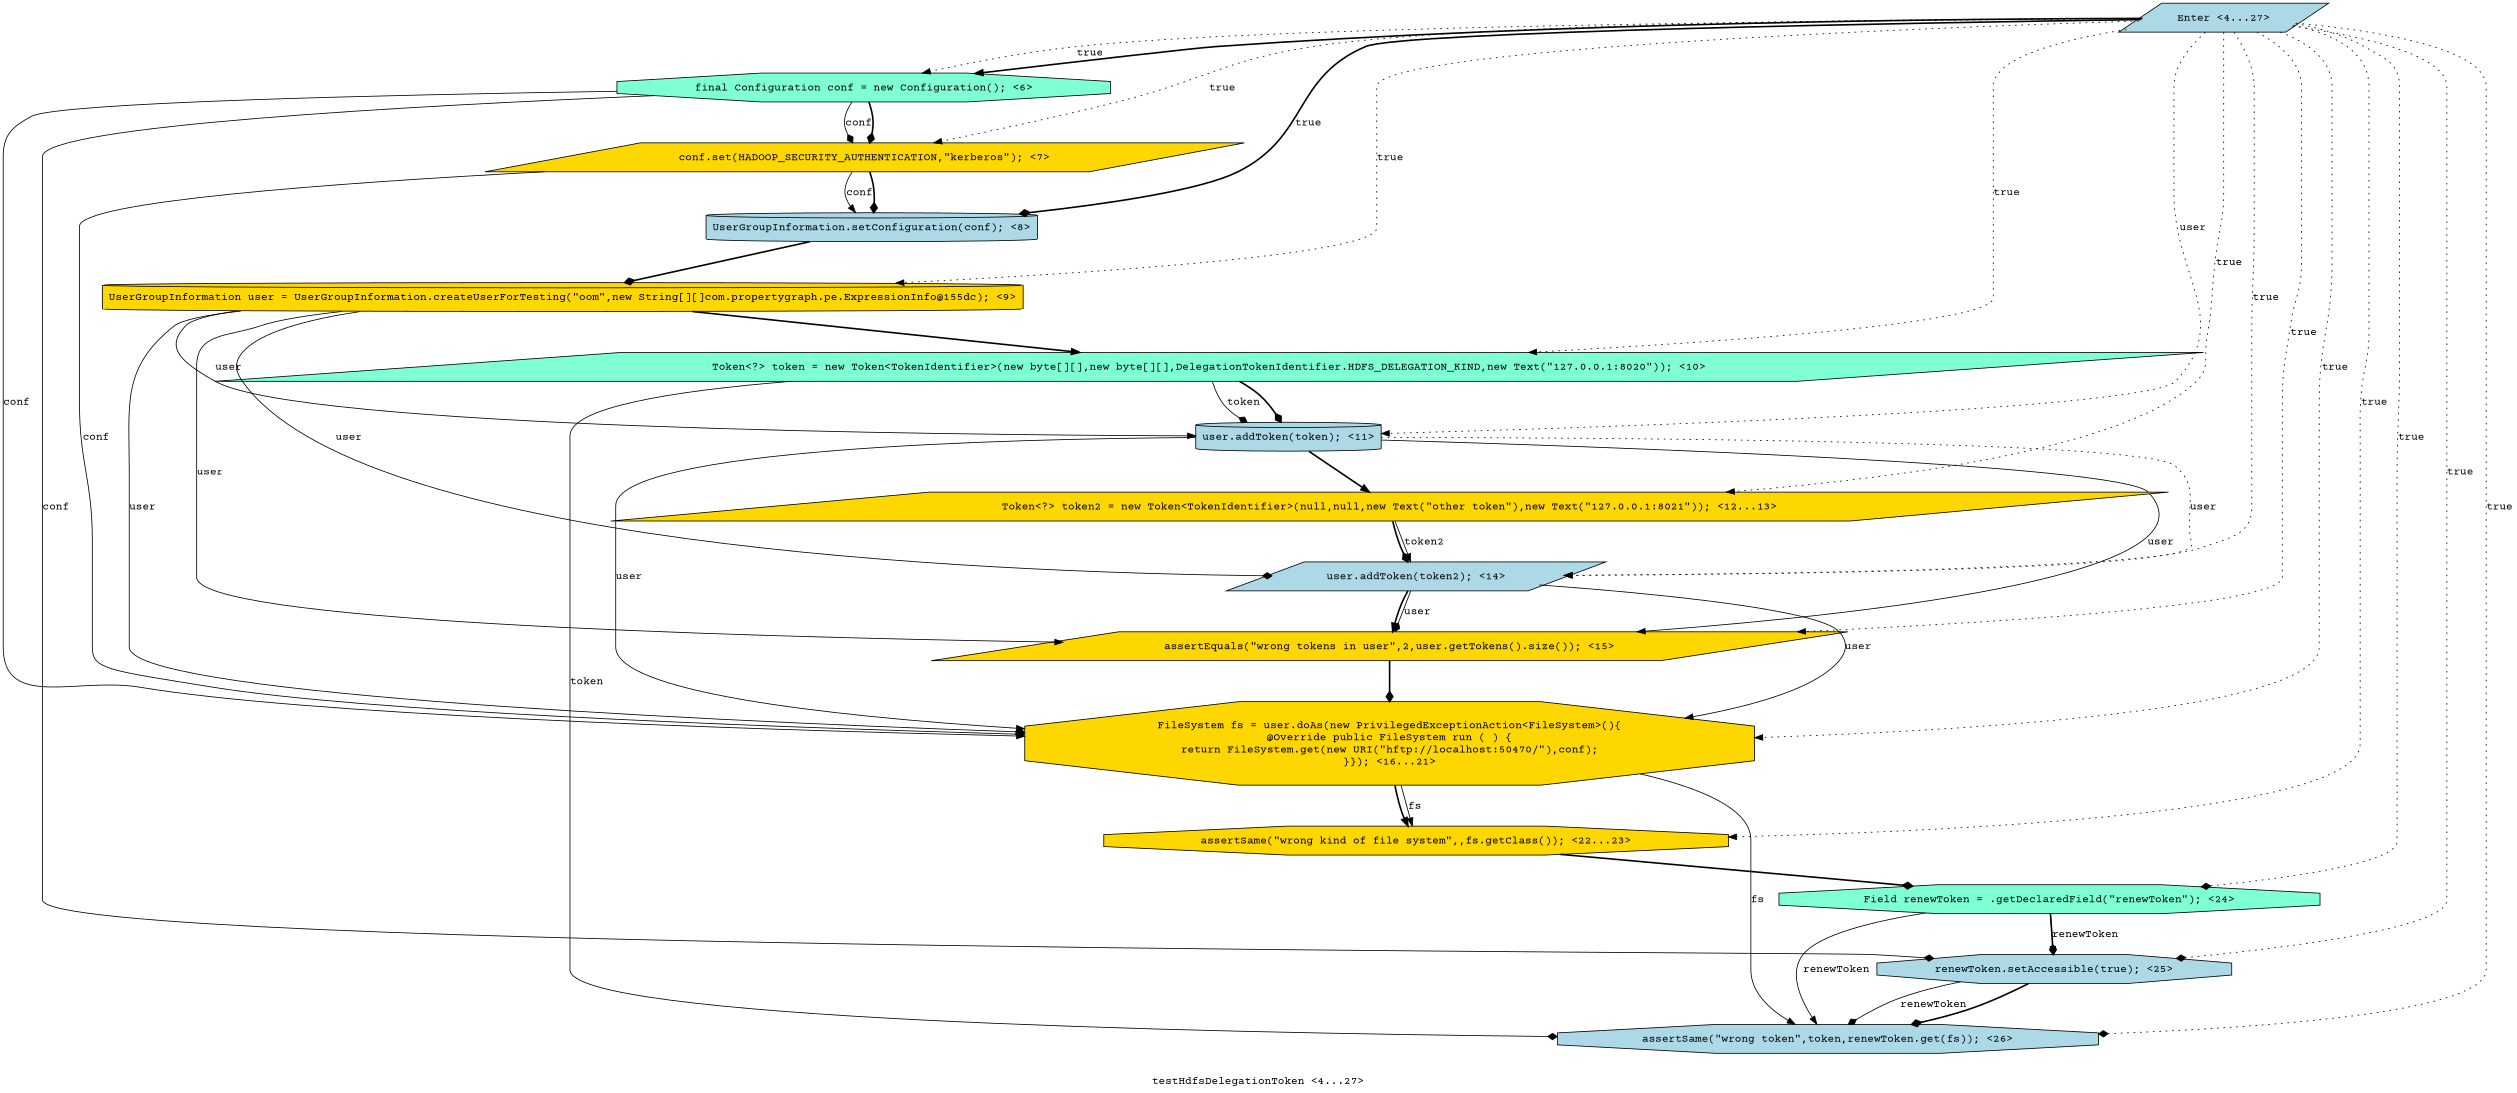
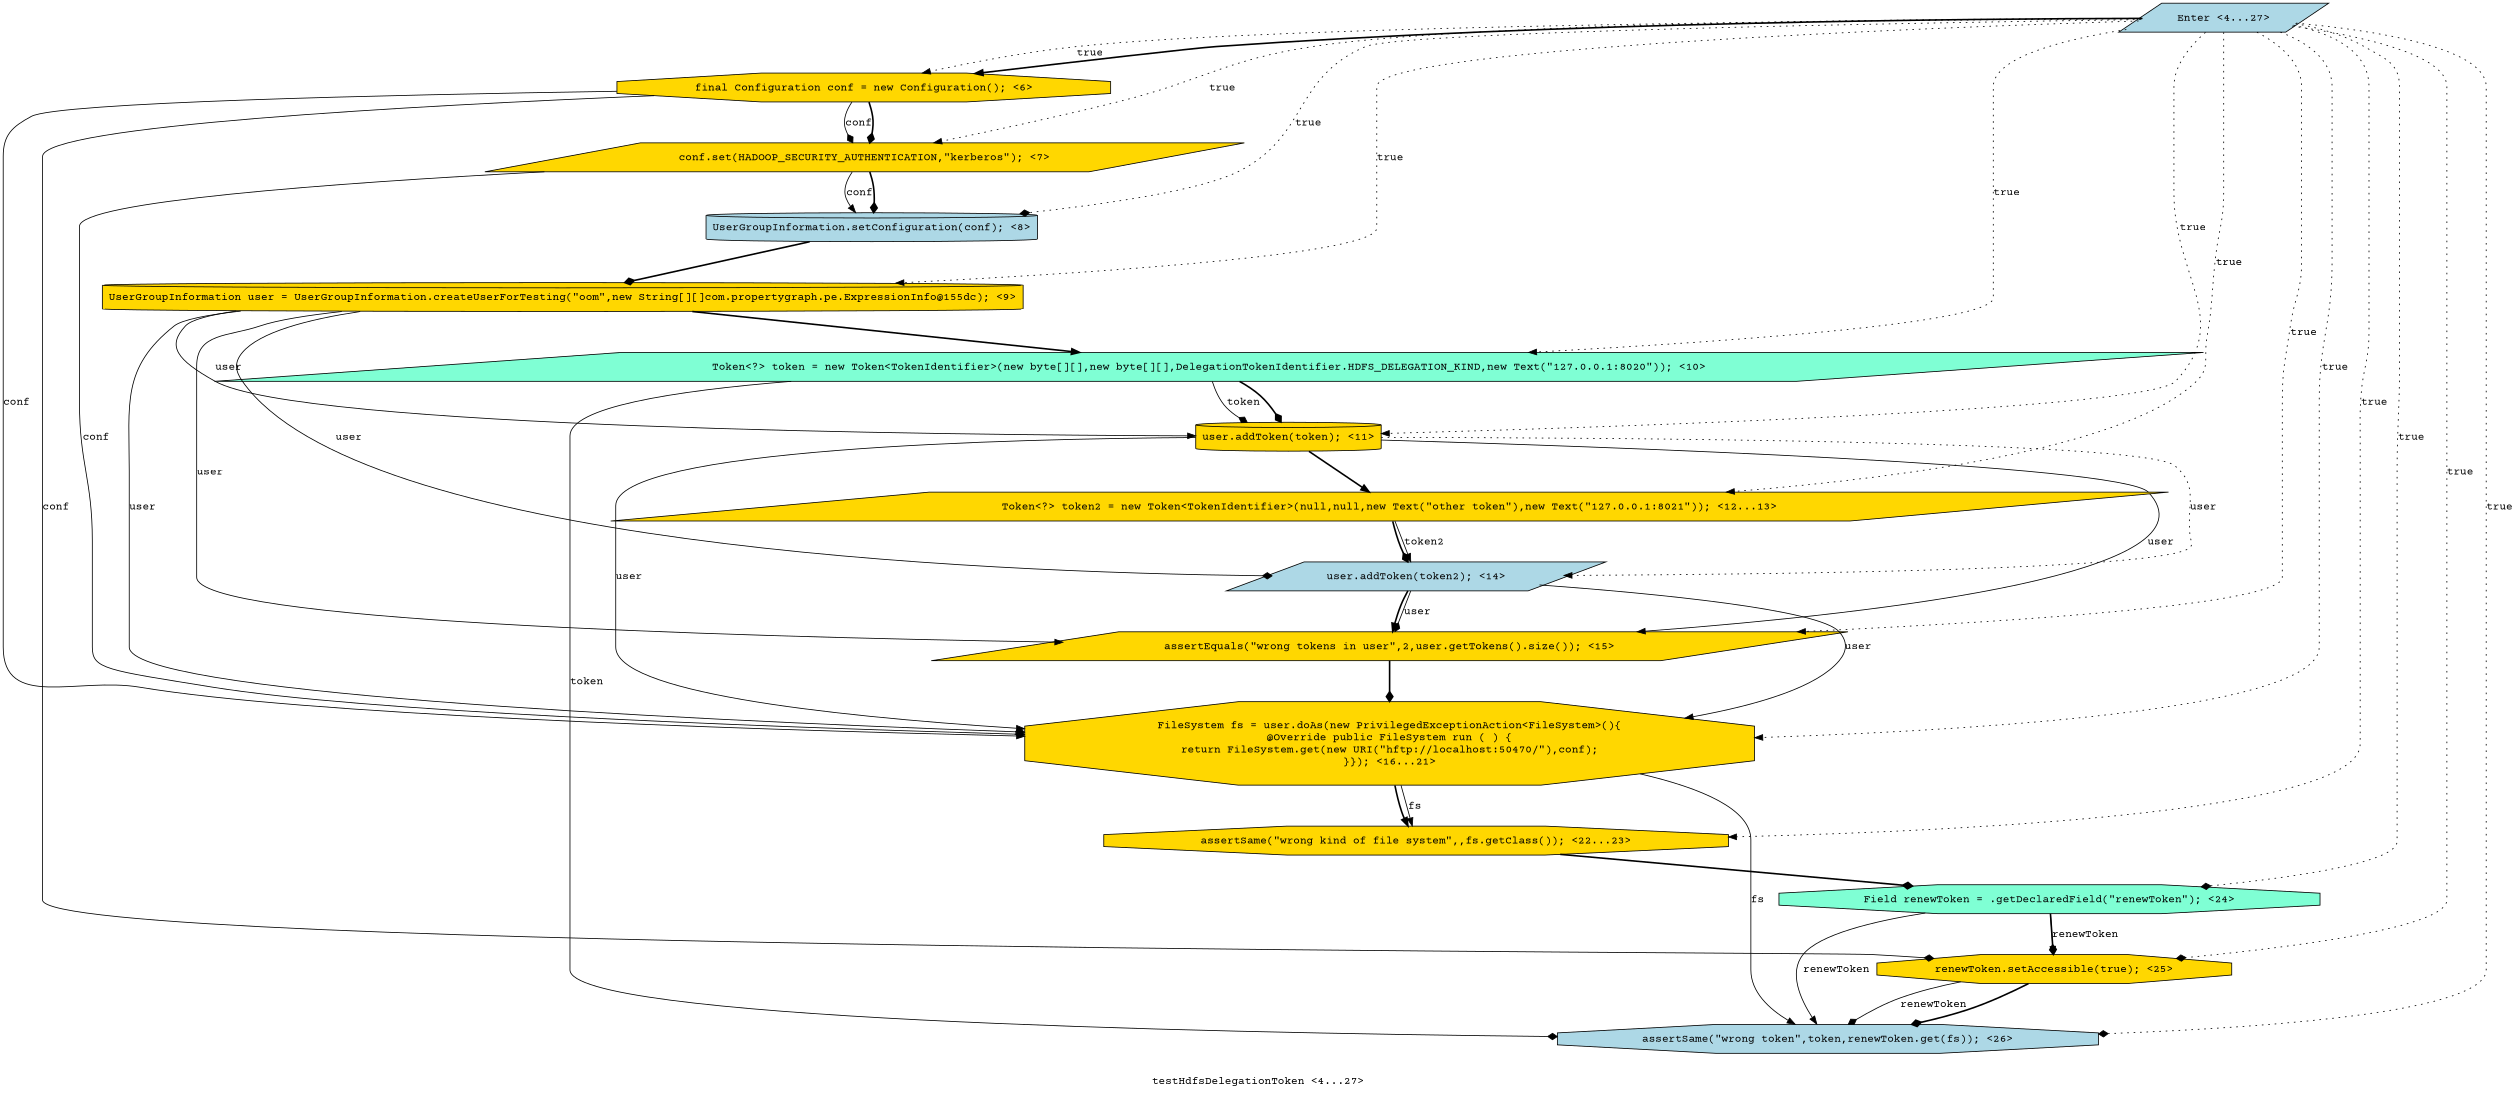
edge "Enter <4...27>" -> "UserGroupInformation.setConfiguration(conf); <8>": style bold -> dotted
node "final Configuration conf = new Configuration(); <6>": fillcolor aquamarine -> gold
edge "Enter <4...27>" -> "user.addToken(token); <11>": label "user" -> "true"
node "user.addToken(token); <11>": fillcolor lightblue -> gold
edge "Enter <4...27>" -> "user.addToken(token2); <14>": removed, label "true"
node "renewToken.setAccessible(true); <25>": fillcolor lightblue -> gold
